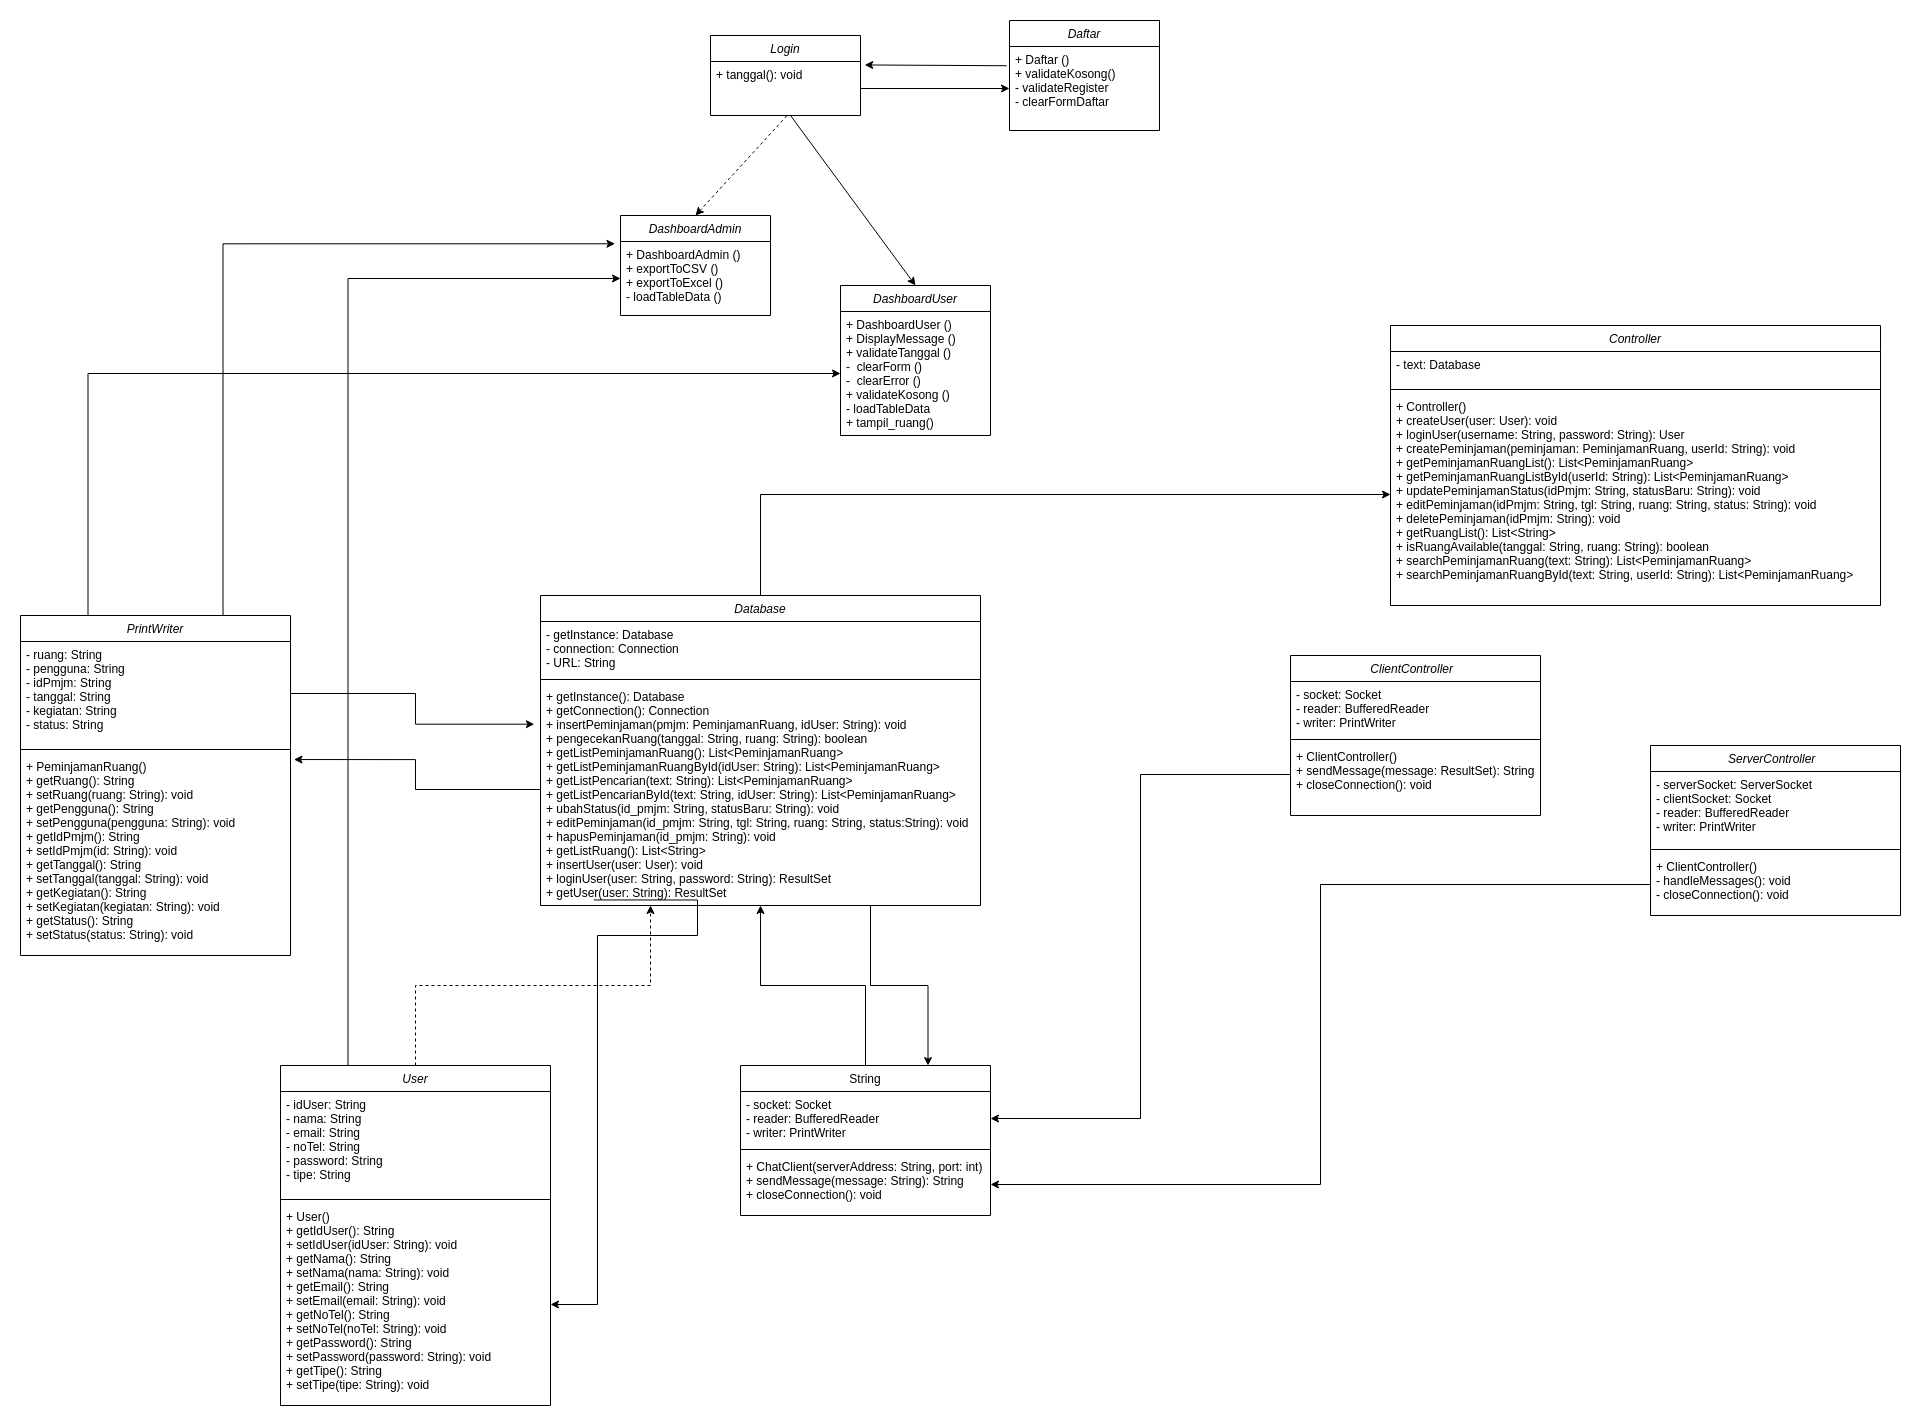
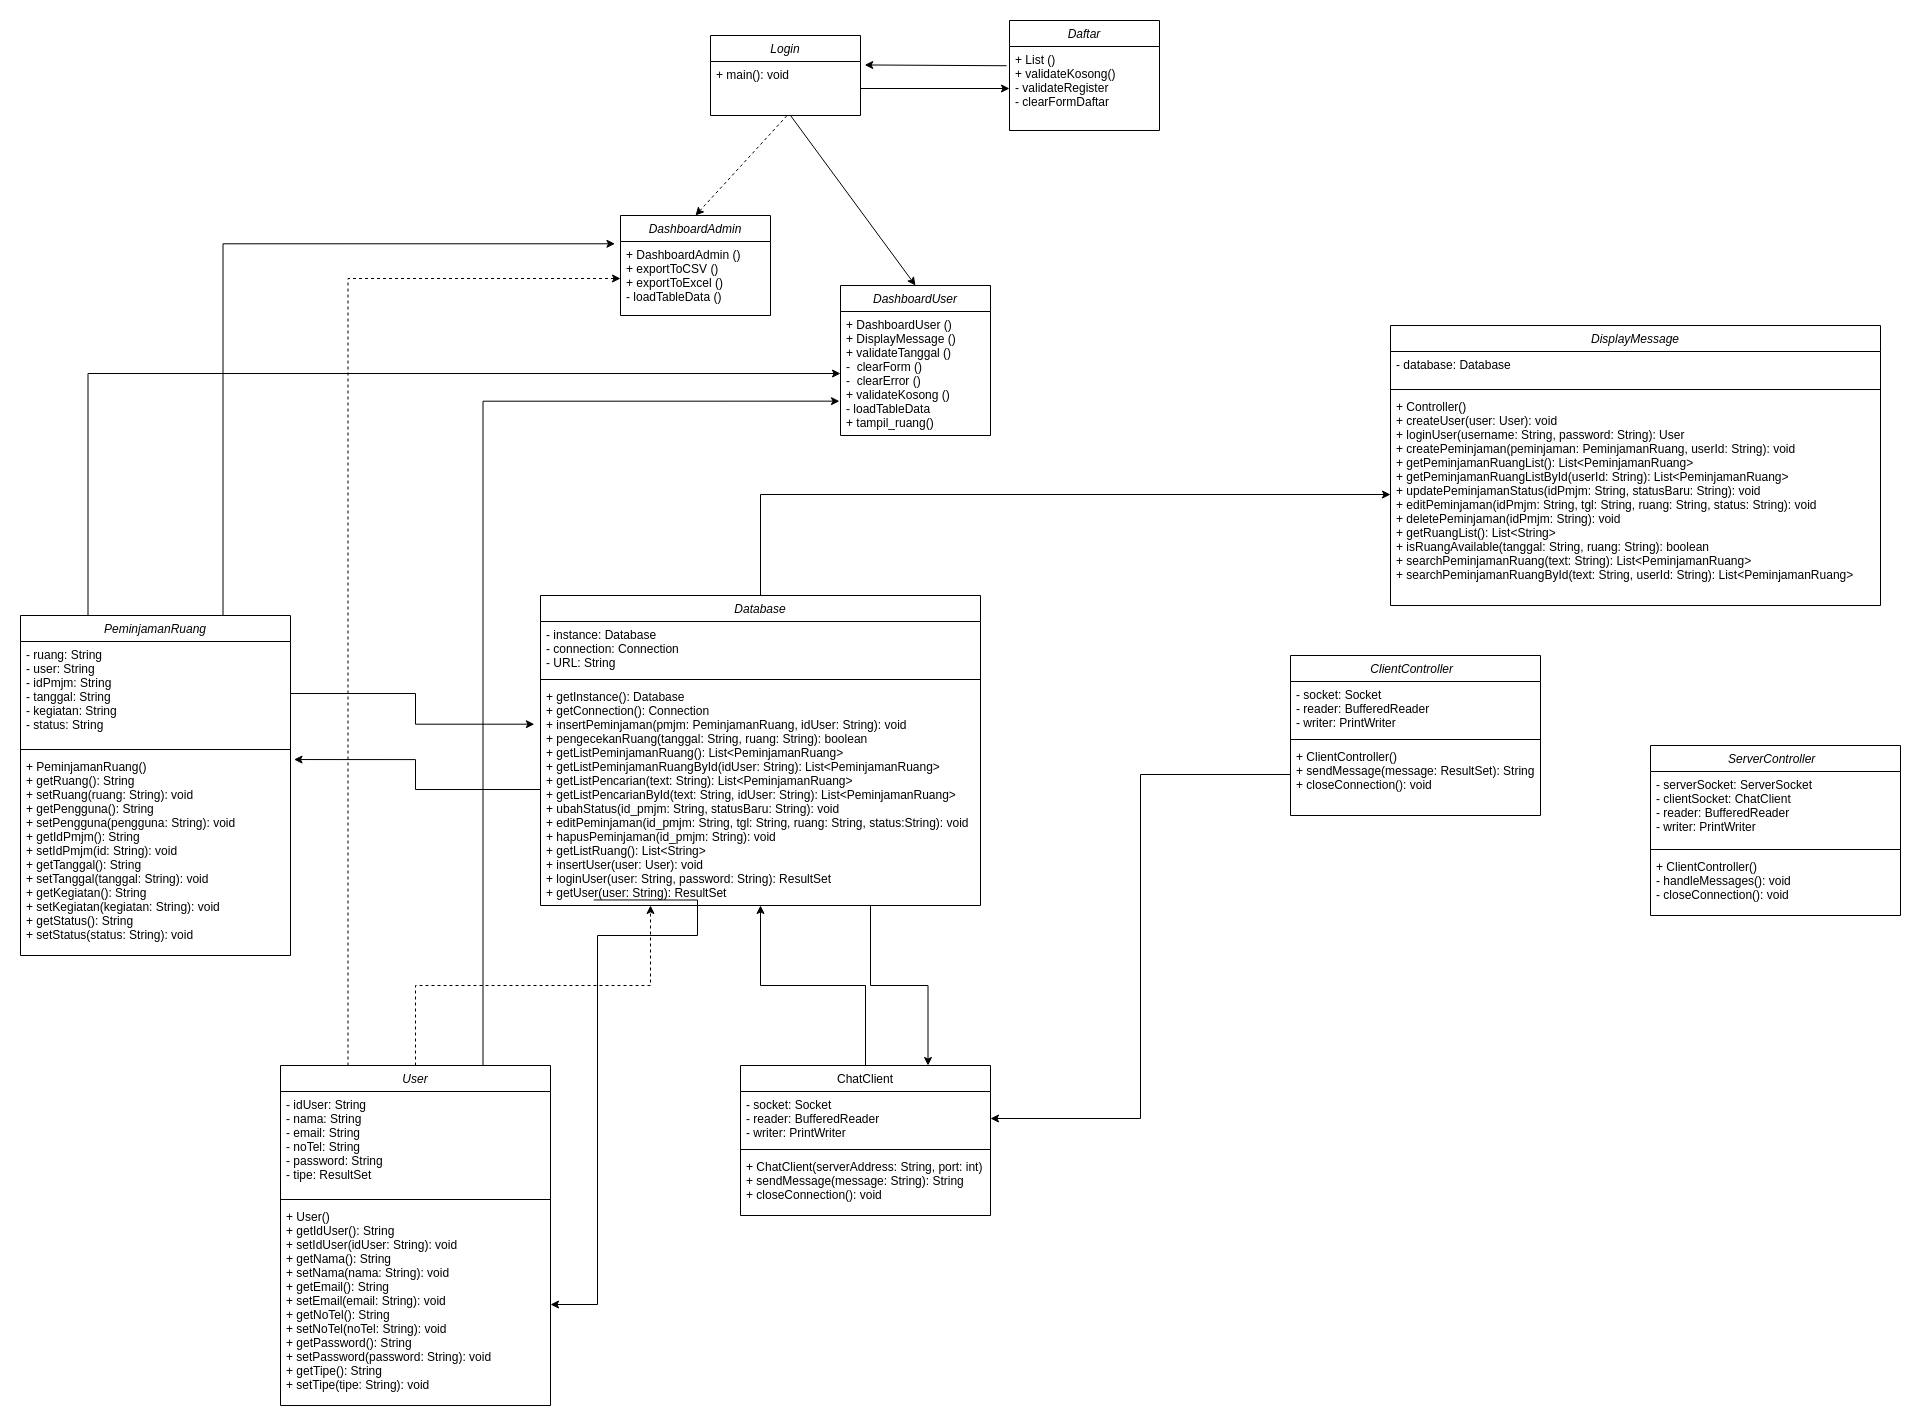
node "+ Daftar () + validateKosong() - validateRegister - clearFormDaftar": label "+ Daftar () + validateKosong() - validateRegister - clearFormDaftar" -> "+ List () + validateKosong() - validateRegister - clearFormDaftar"
node "+ tanggal(): void": label "+ tanggal(): void" -> "+ main(): void"
node "Controller": label "Controller" -> "DisplayMessage"
node "- text: Database": label "- text: Database" -> "- database: Database"
edge "User" -> "+ DashboardAdmin () + exportToCSV () + exportToExcel () - loadTableData ()": style solid -> dashed
edge "User" -> "+ DashboardUser () + DisplayMessage () + validateTanggal () - clearForm () - clearError () + validateKosong () - loadTableData + tampil_ruang()": added
node "PrintWriter": label "PrintWriter" -> "PeminjamanRuang"
node "- getInstance: Database - connection: Connection - URL: String": label "- getInstance: Database - connection: Connection - URL: String" -> "- instance: Database - connection: Connection - URL: String"
node "- ruang: String - pengguna: String - idPmjm: String - tanggal: String - kegiatan: String - status: String": label "- ruang: String - pengguna: String - idPmjm: String - tanggal: String - kegiatan: String - status: String" -> "- ruang: String - user: String - idPmjm: String - tanggal: String - kegiatan: String - status: String"
node "- serverSocket: ServerSocket - clientSocket: Socket - reader: BufferedReader - writer: PrintWriter": label "- serverSocket: ServerSocket - clientSocket: Socket - reader: BufferedReader - writer: PrintWriter" -> "- serverSocket: ServerSocket - clientSocket: ChatClient - reader: BufferedReader - writer: PrintWriter"
edge "+ ClientController() - handleMessages(): void - closeConnection(): void" -> "+ ChatClient(serverAddress: String, port: int) + sendMessage(message: String): String + closeConnection(): void": removed
node "String": label "String" -> "ChatClient"
node "- idUser: String - nama: String - email: String - noTel: String - password: String - tipe: String": label "- idUser: String - nama: String - email: String - noTel: String - password: String - tipe: String" -> "- idUser: String - nama: String - email: String - noTel: String - password: String - tipe: ResultSet"
